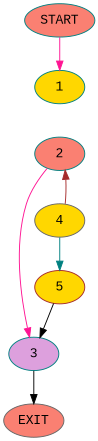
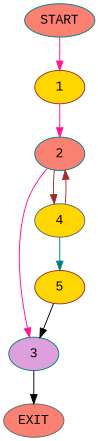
node "1": color teal -> brown
edge "1" -> "2": added
edge "2" -> "4": added
